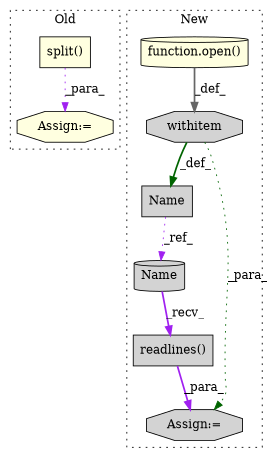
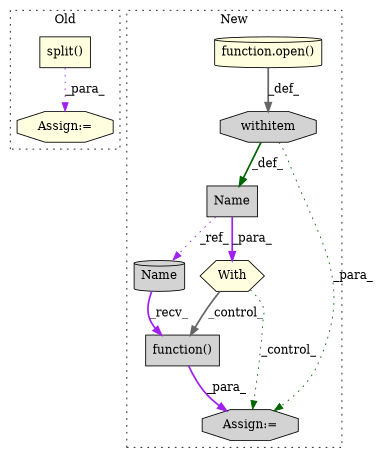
node "With": added
node "readlines()": label "readlines()" -> "function()"
